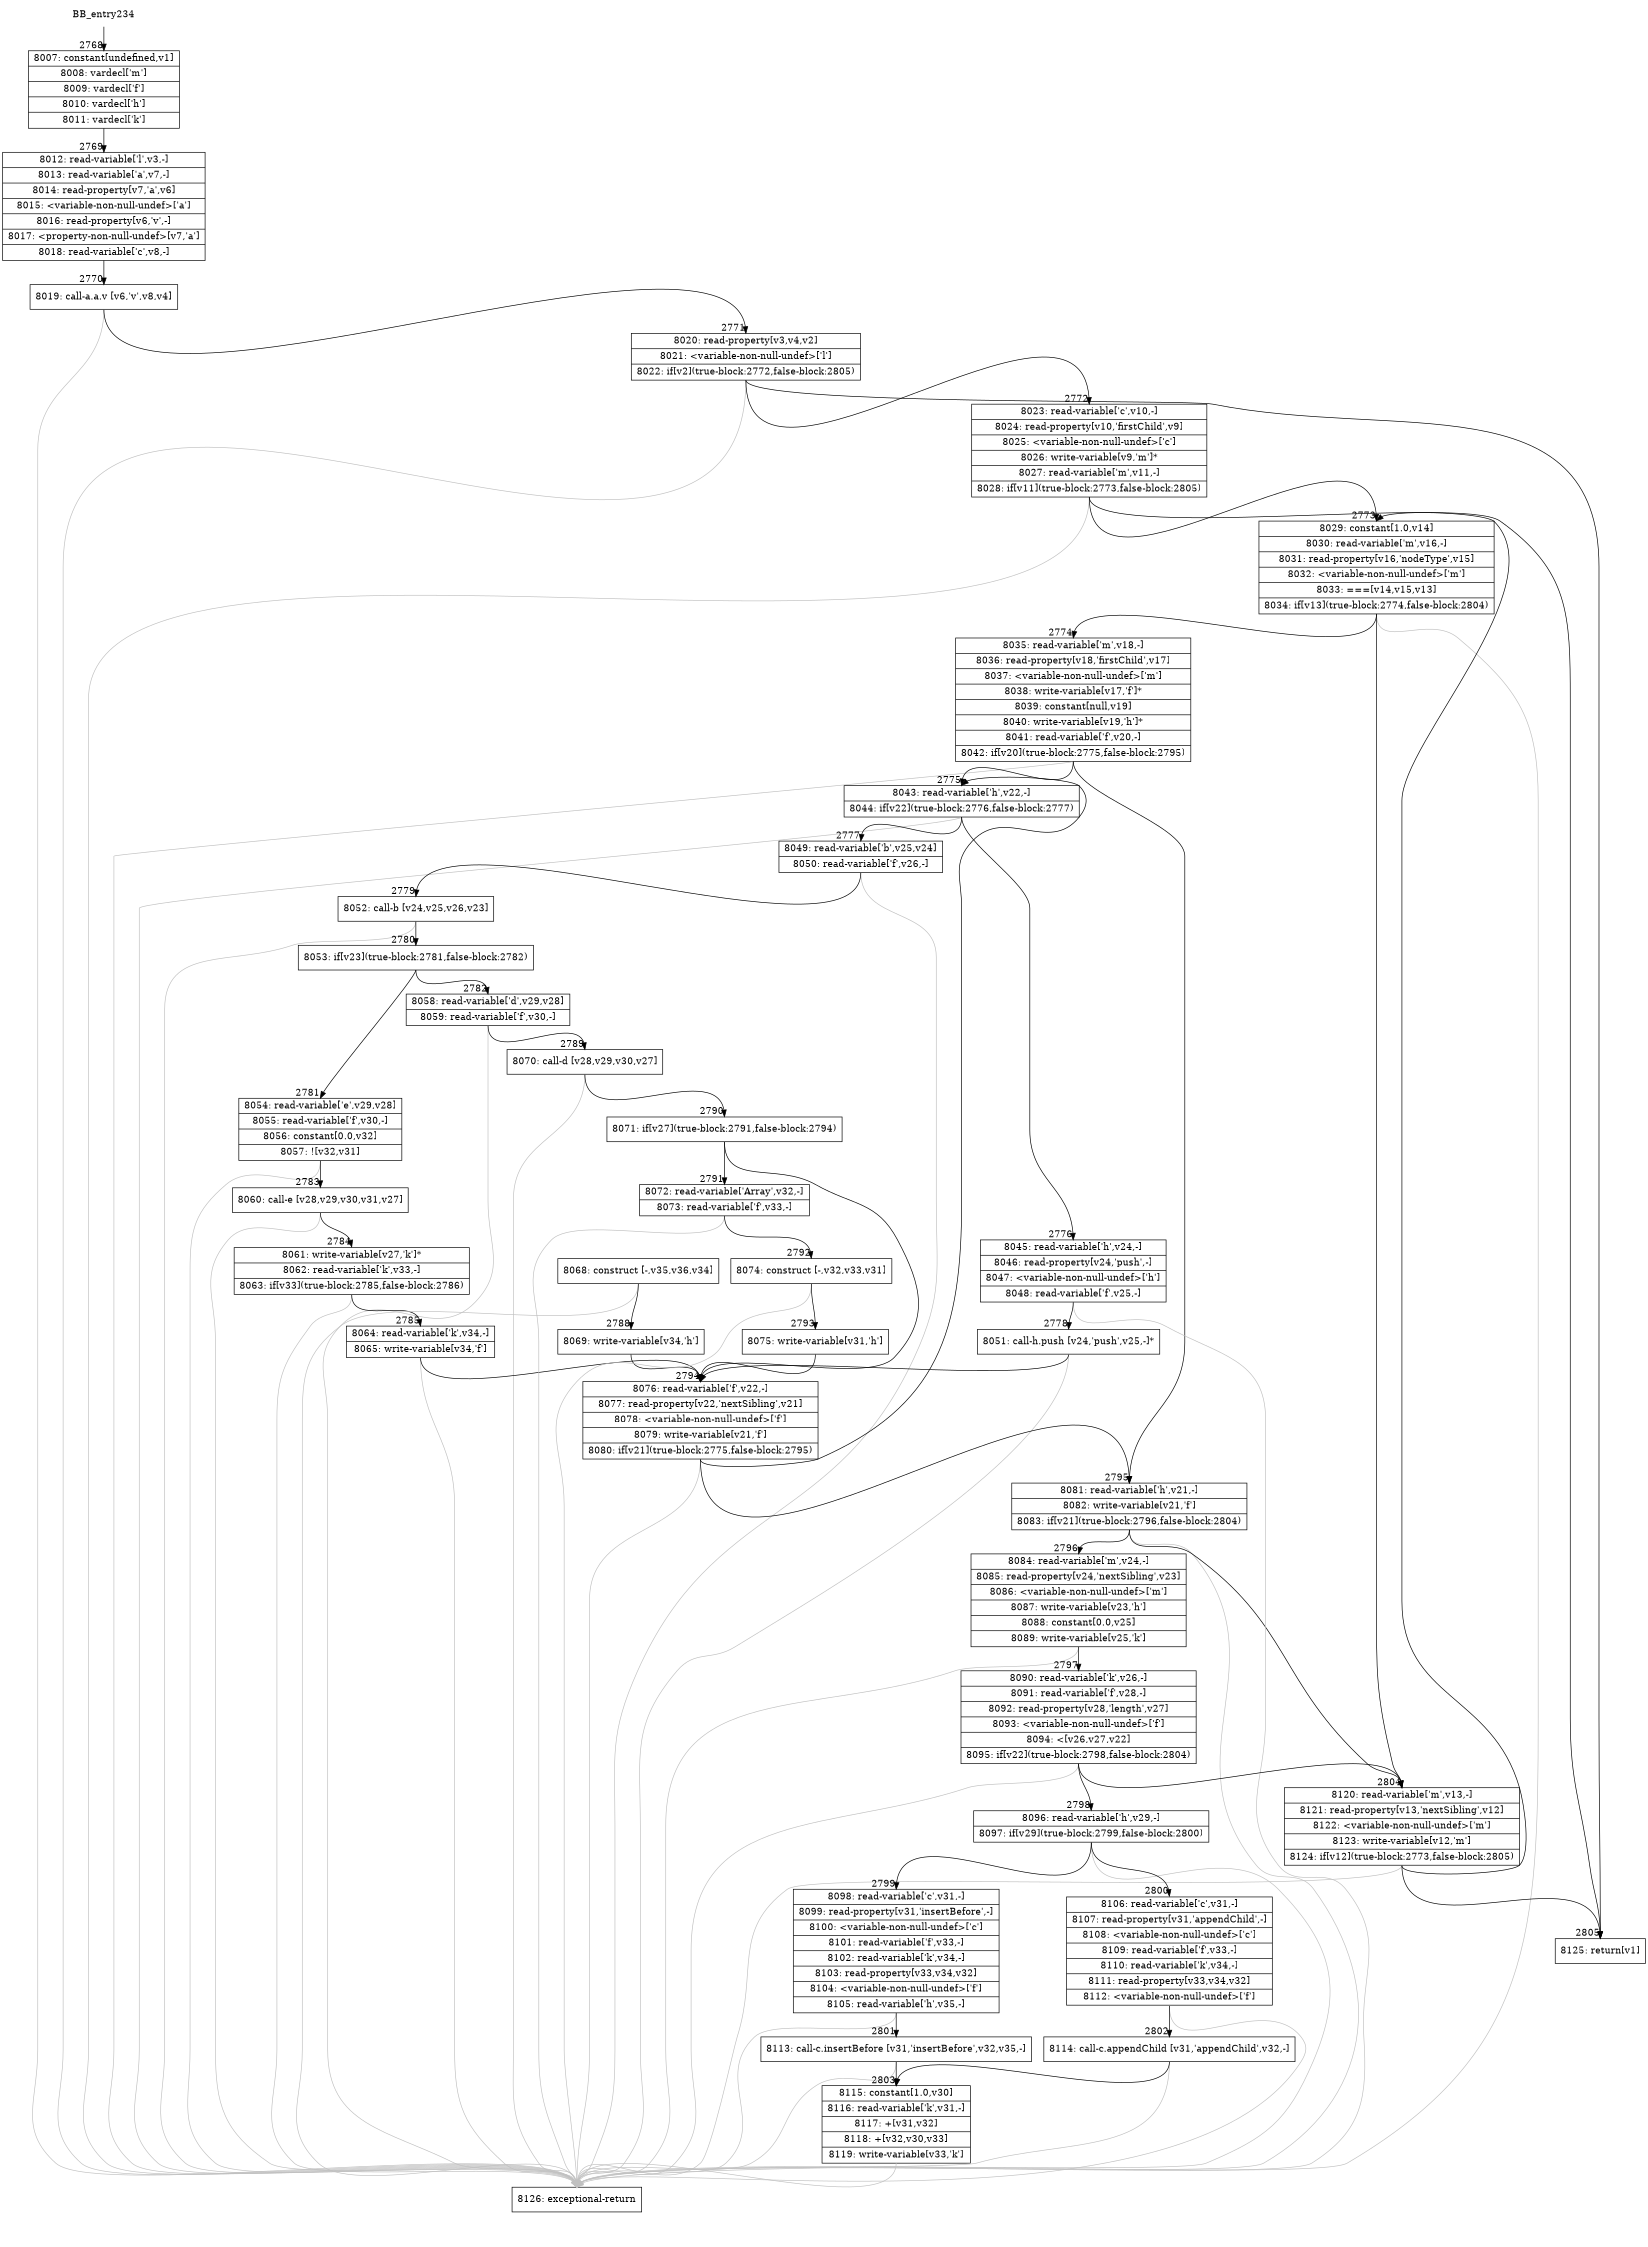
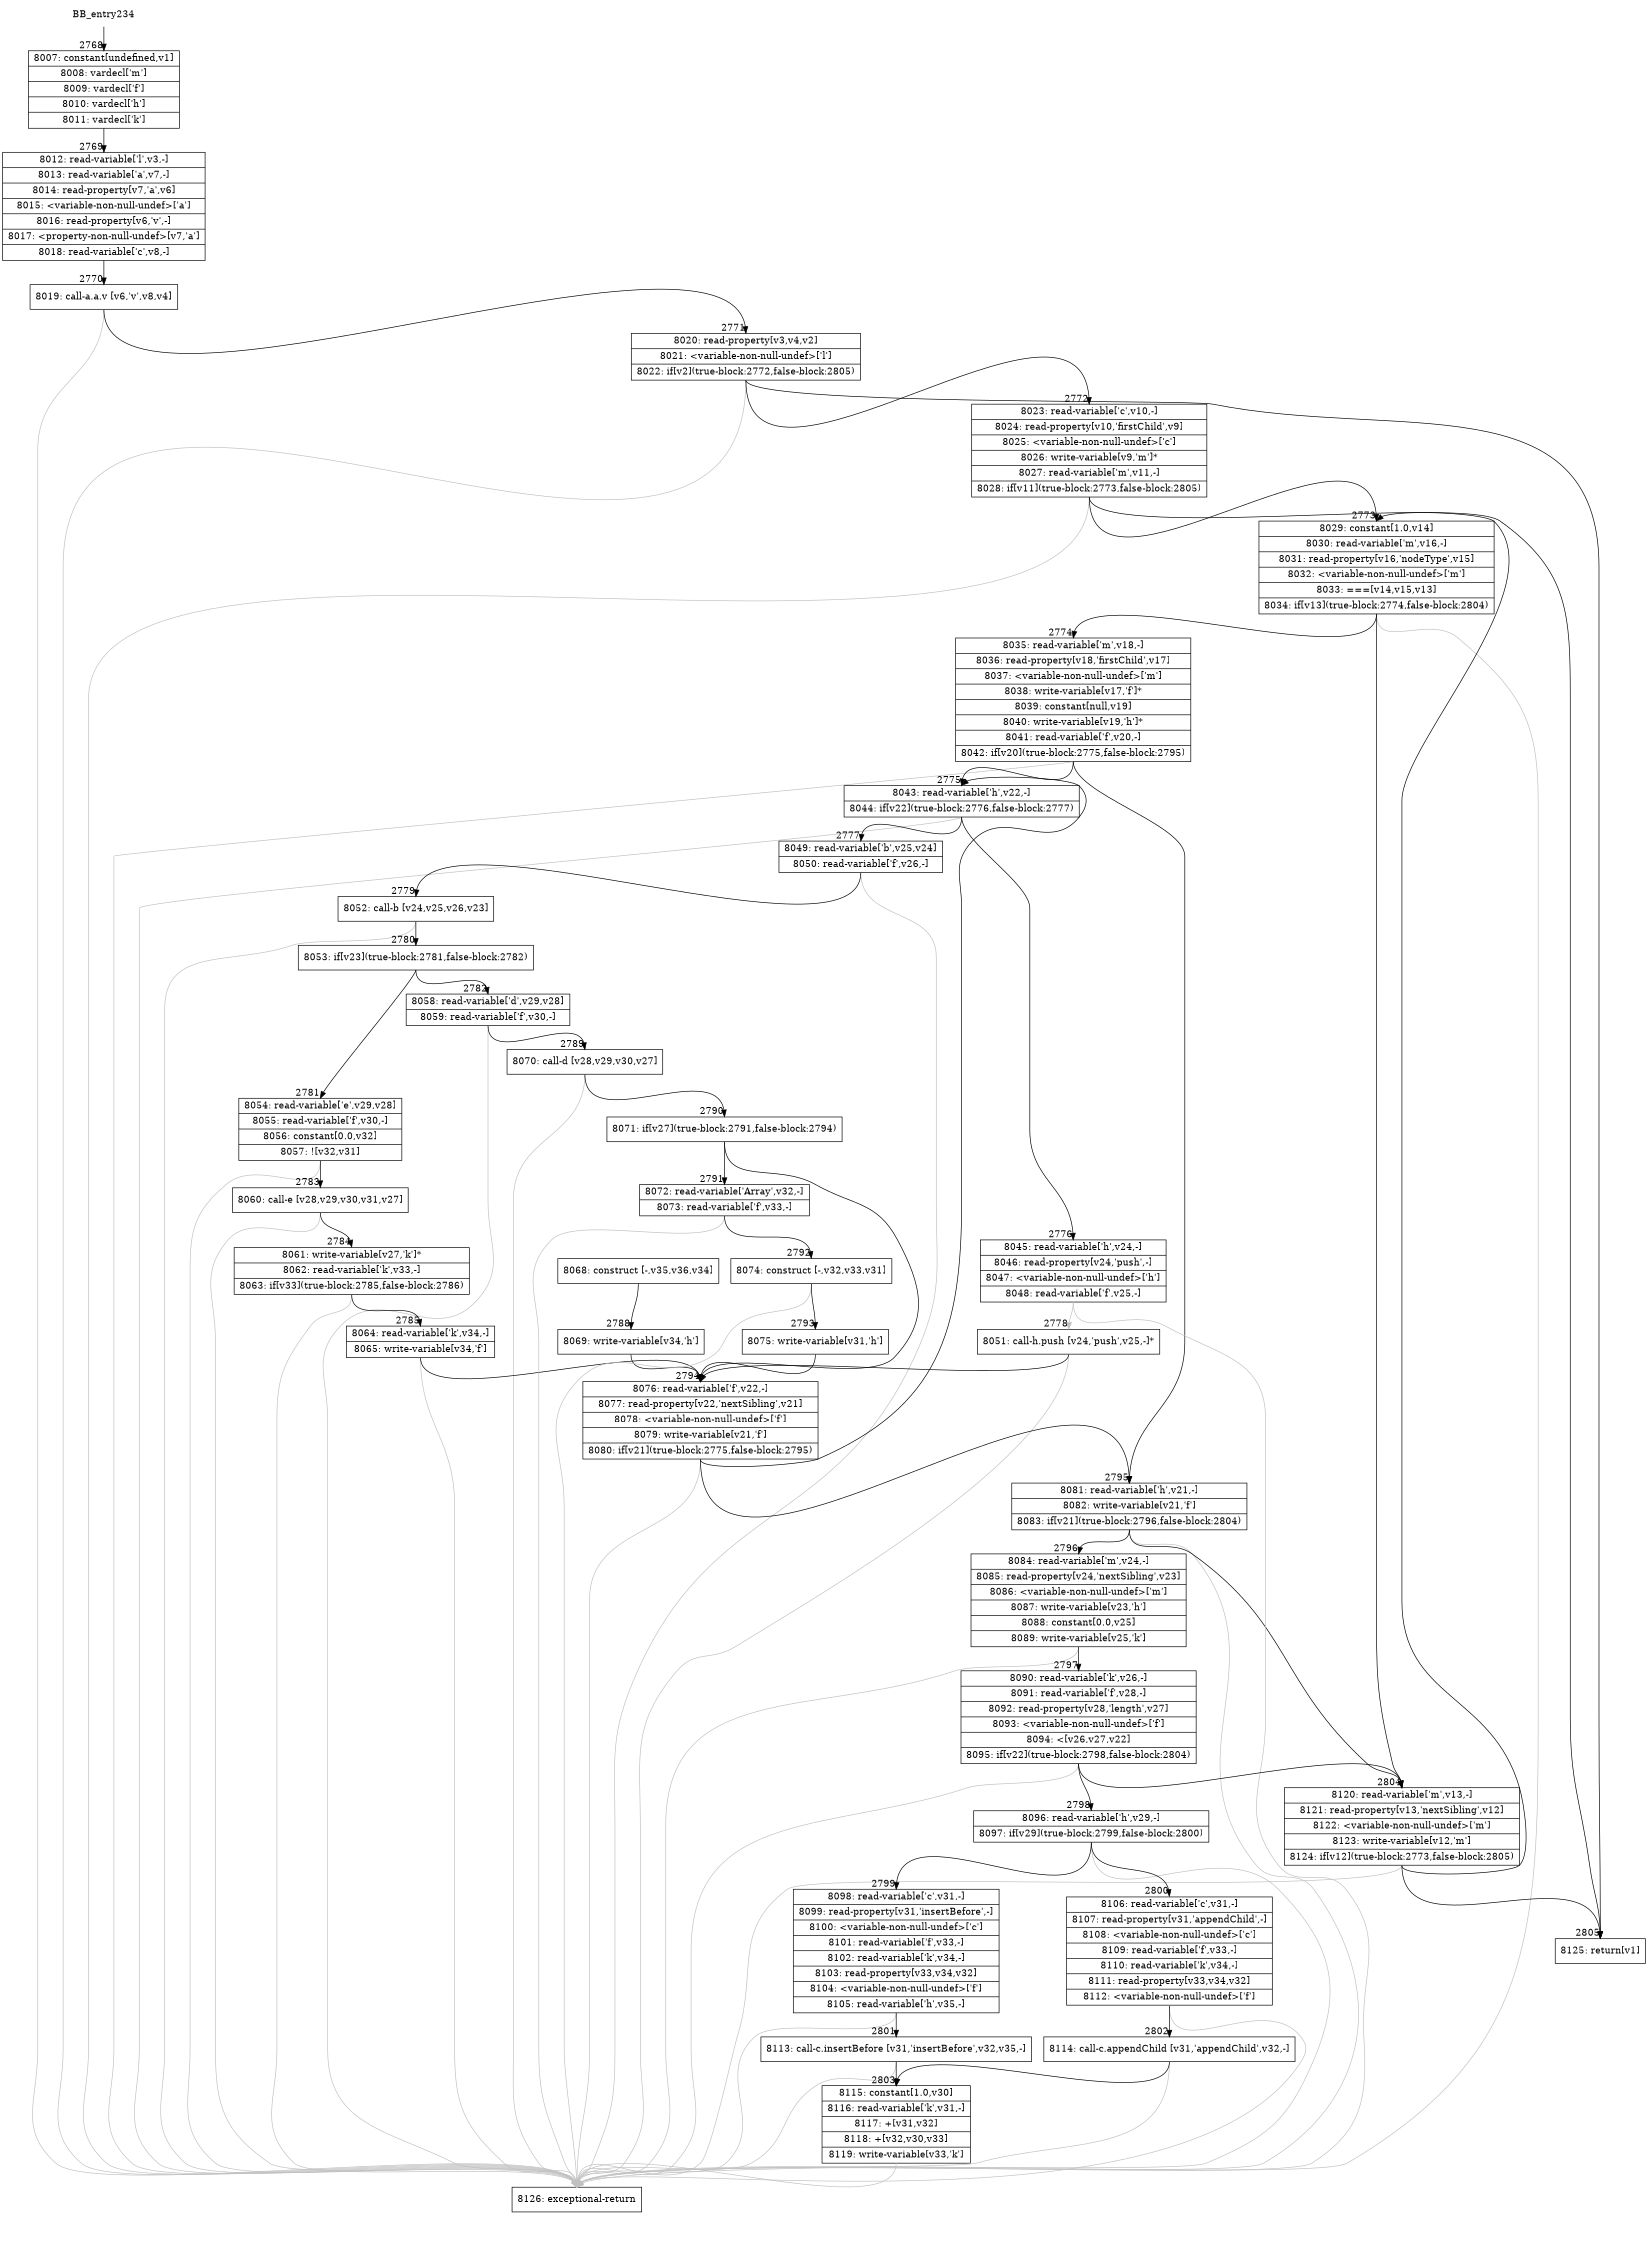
edge "8045: read-variable['h',v24,-]" -> "8051: call-h.push [v24,'push',v25,-]*": color black -> gray
edge "8068: construct [-,v35,v36,v34]" -> "8126: exceptional-return": removed
